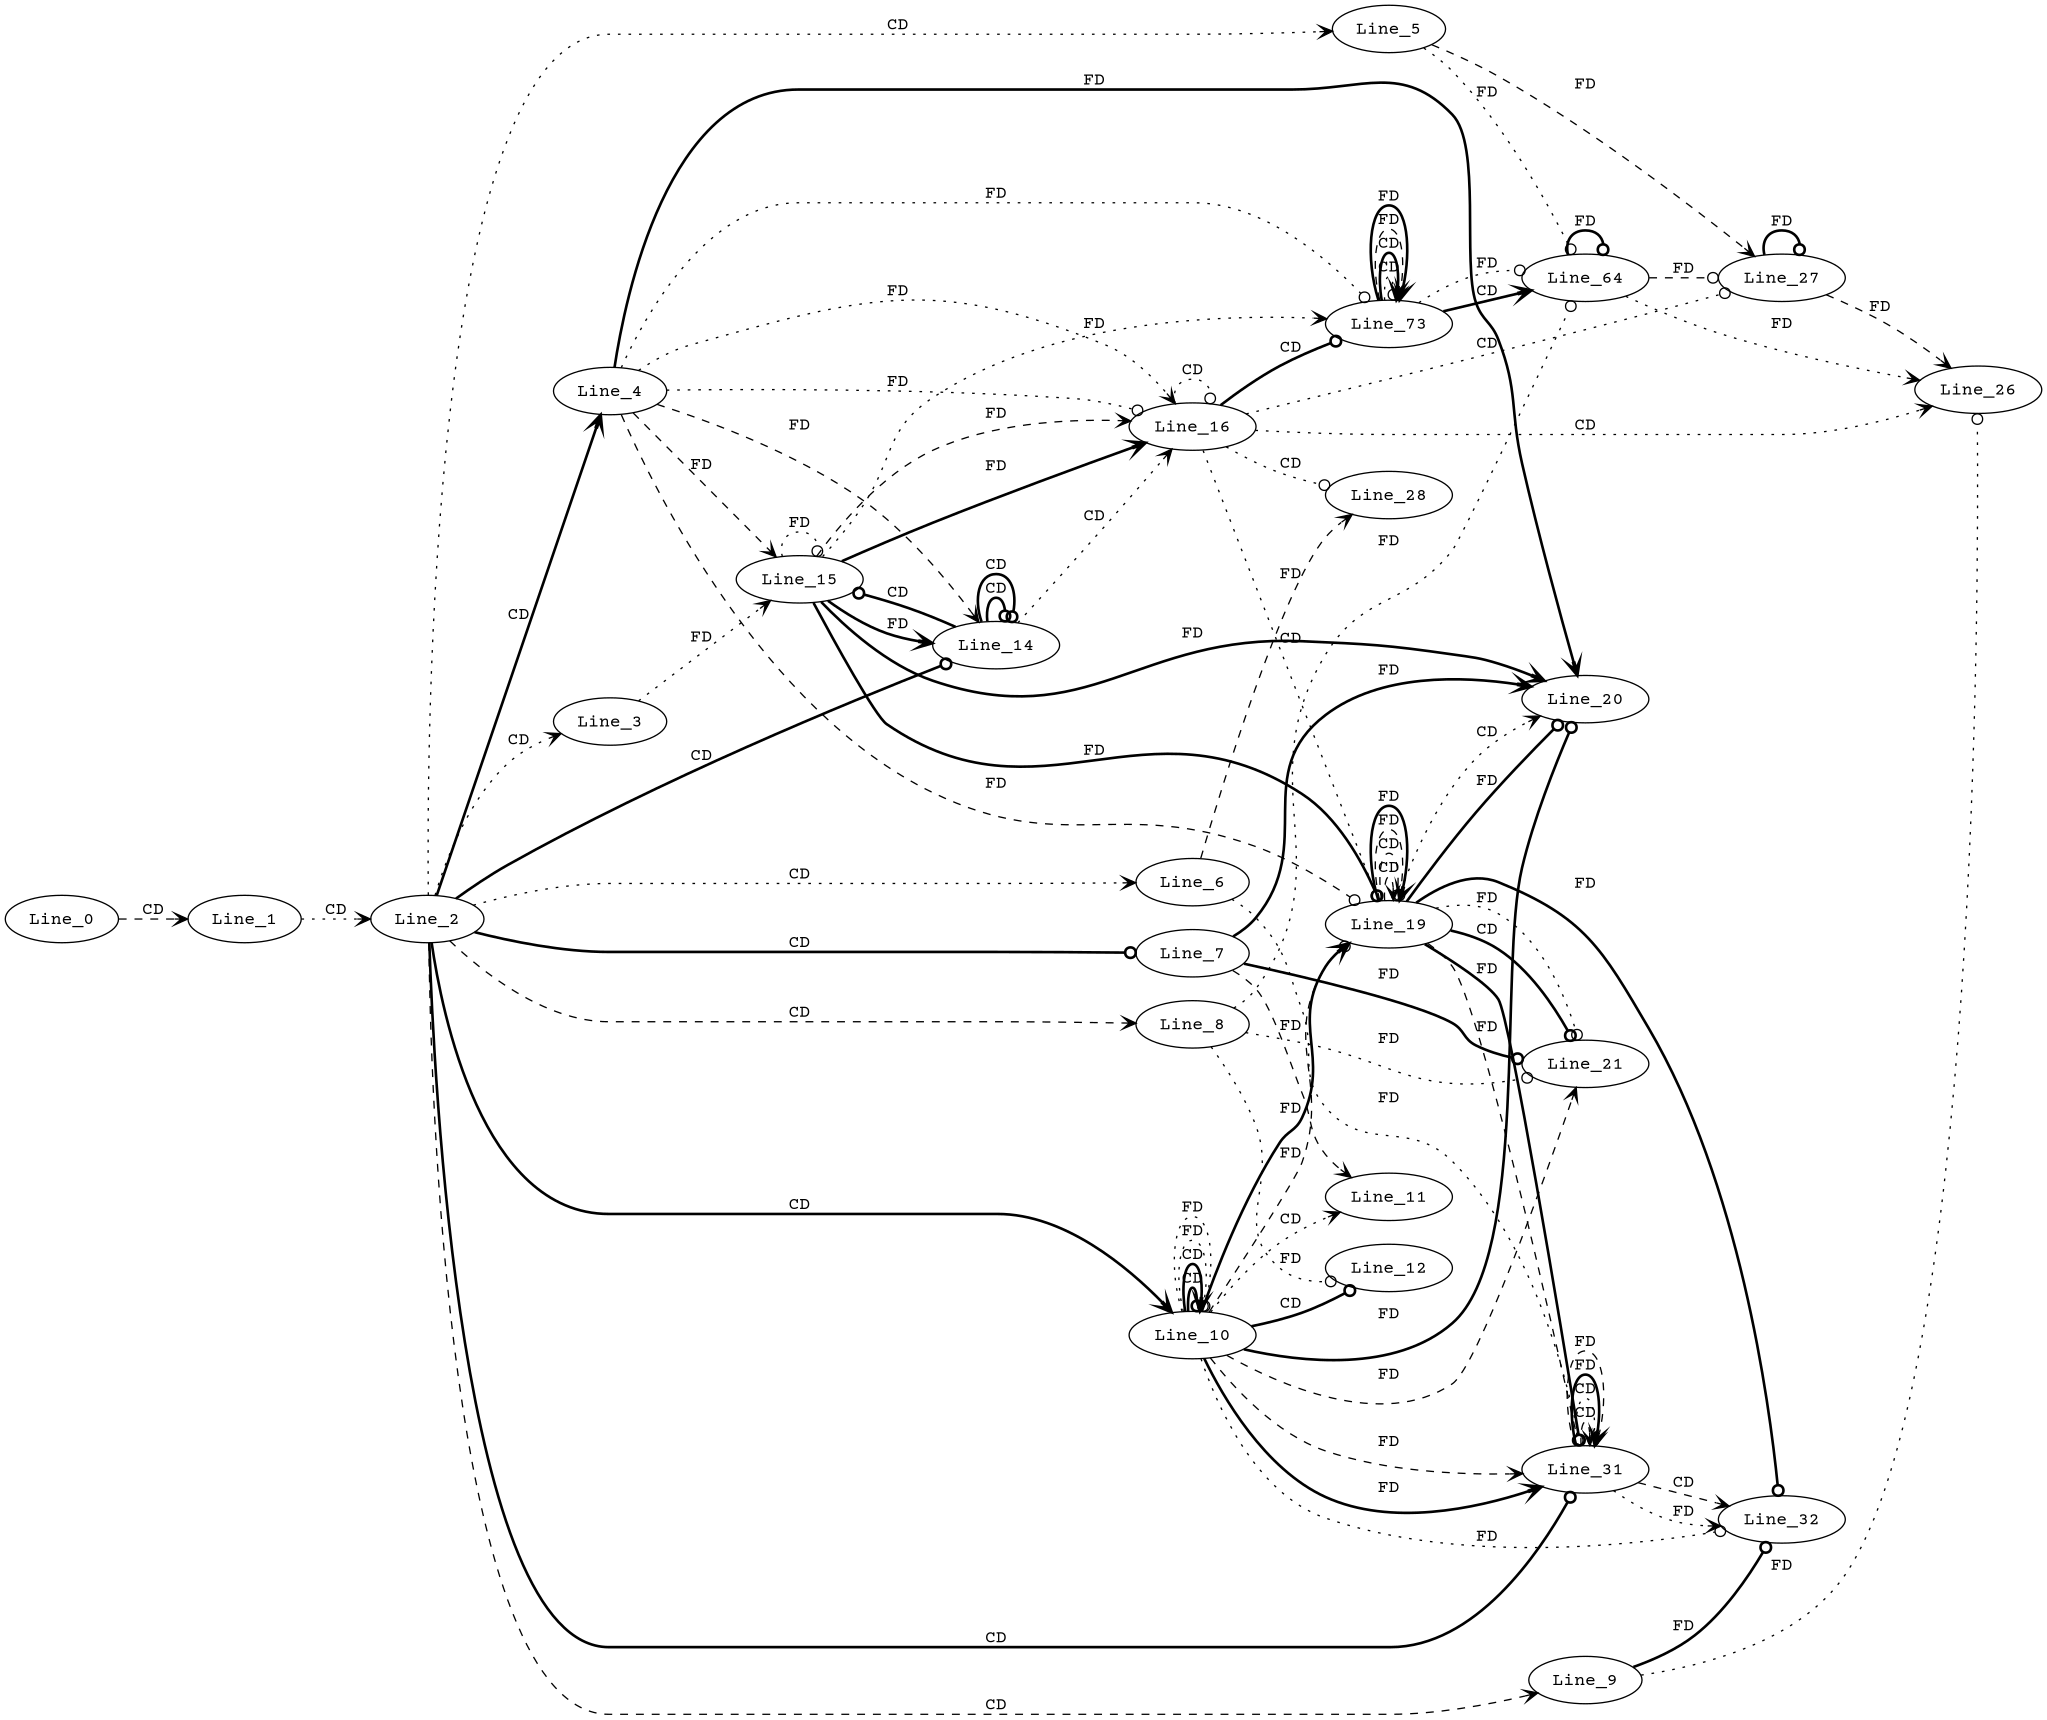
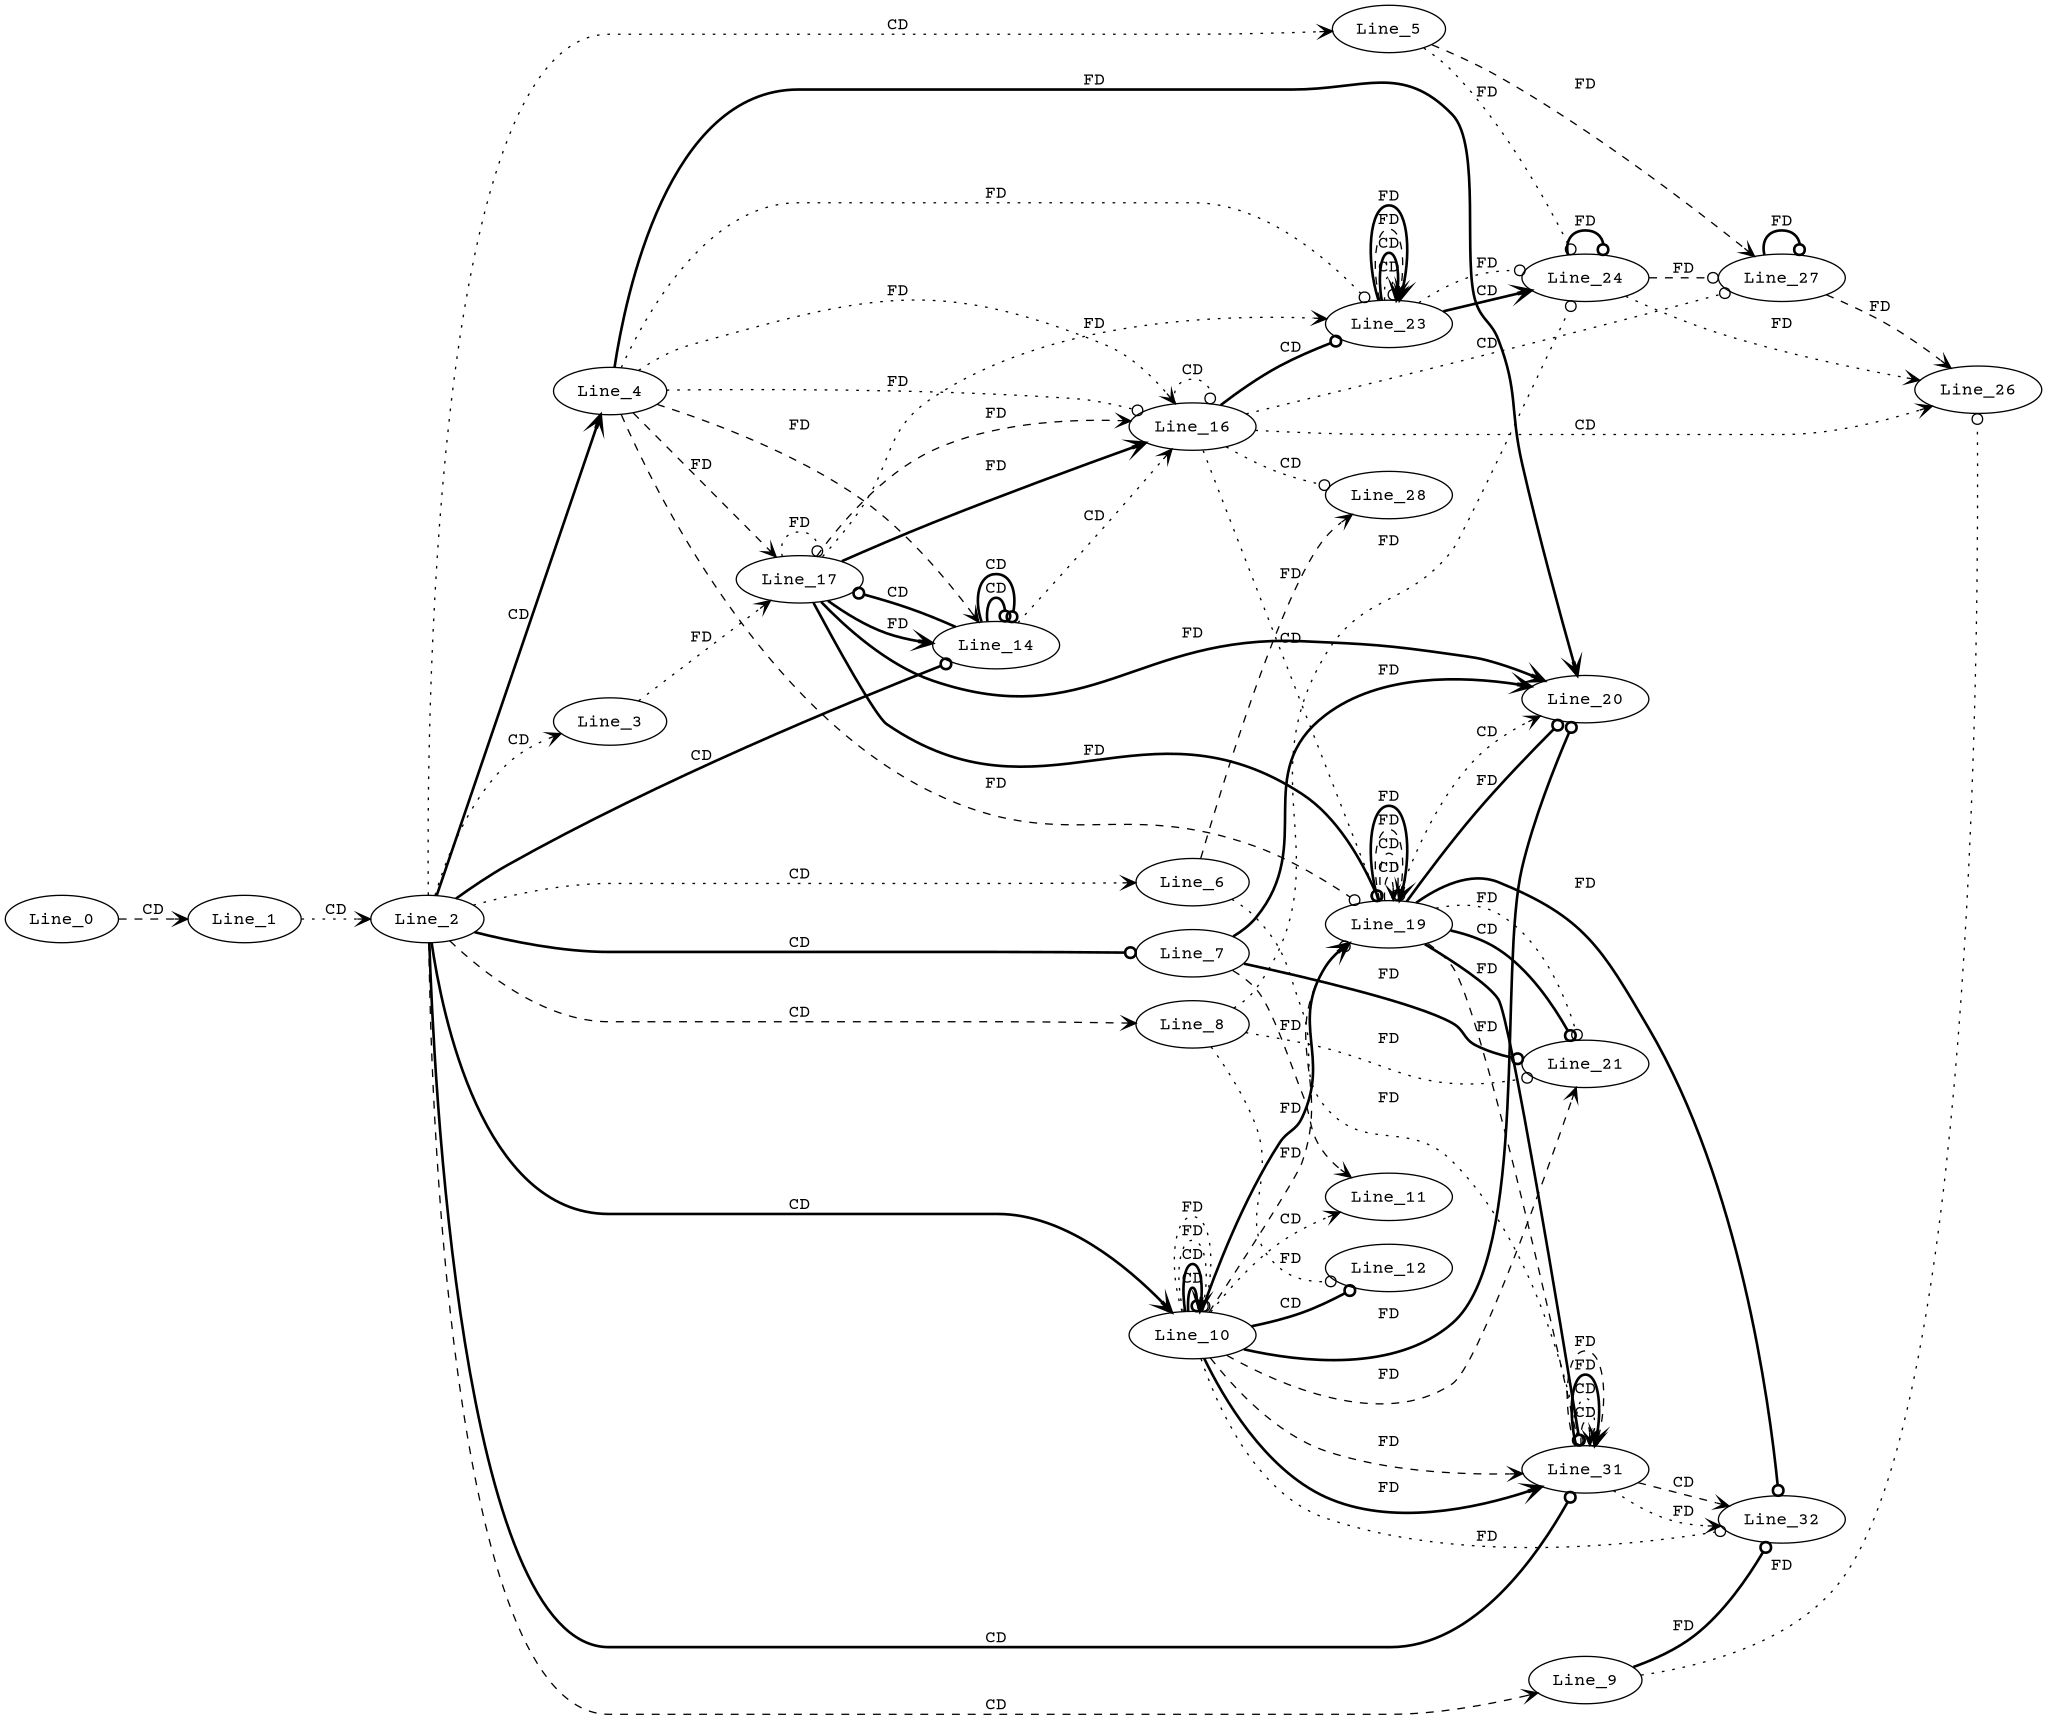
node "Line_64": label "Line_64" -> "Line_24"
node "Line_73": label "Line_73" -> "Line_23"
node "Line_15": label "Line_15" -> "Line_17"
